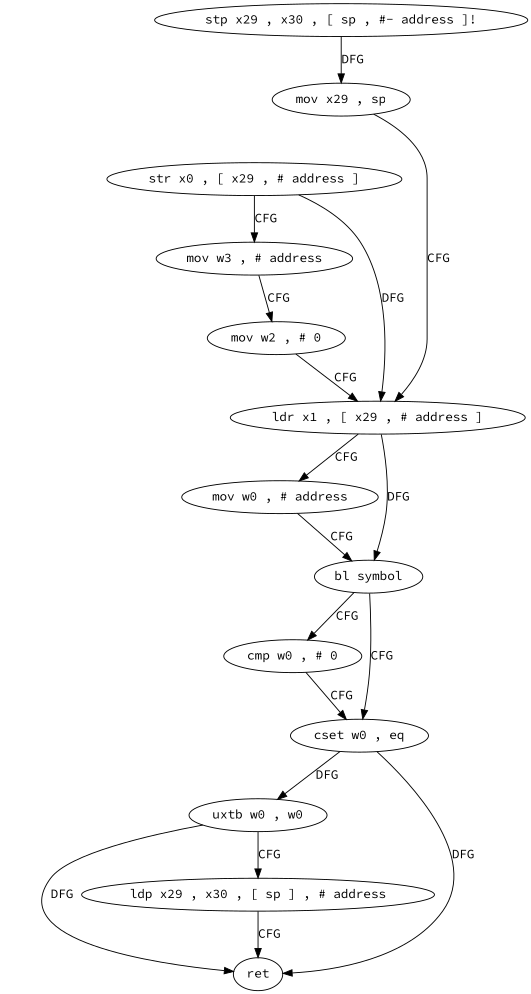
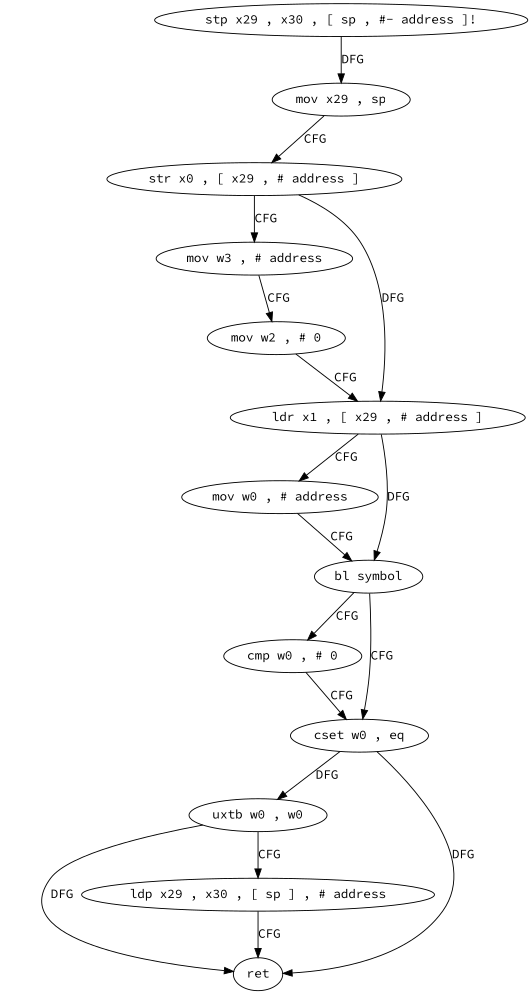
edge "mov x29 , sp" -> "ldr x1 , [ x29 , # address ]": now "mov x29 , sp" -> "str x0 , [ x29 , # address ]"
